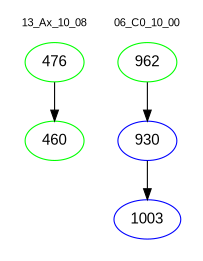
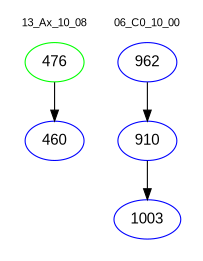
node "962": color green -> blue
node "460": color green -> blue
node "930": label "930" -> "910"
